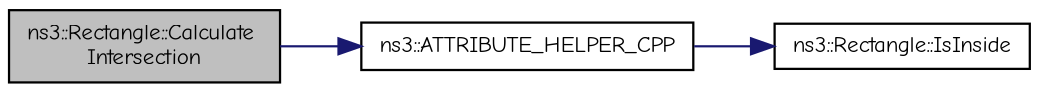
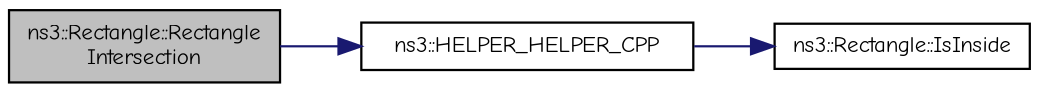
node "ns3::Rectangle::Calculate Intersection": label "ns3::Rectangle::Calculate Intersection" -> "ns3::Rectangle::Rectangle Intersection"
node "ns3::ATTRIBUTE_HELPER_CPP": label "ns3::ATTRIBUTE_HELPER_CPP" -> "ns3::HELPER_HELPER_CPP"
